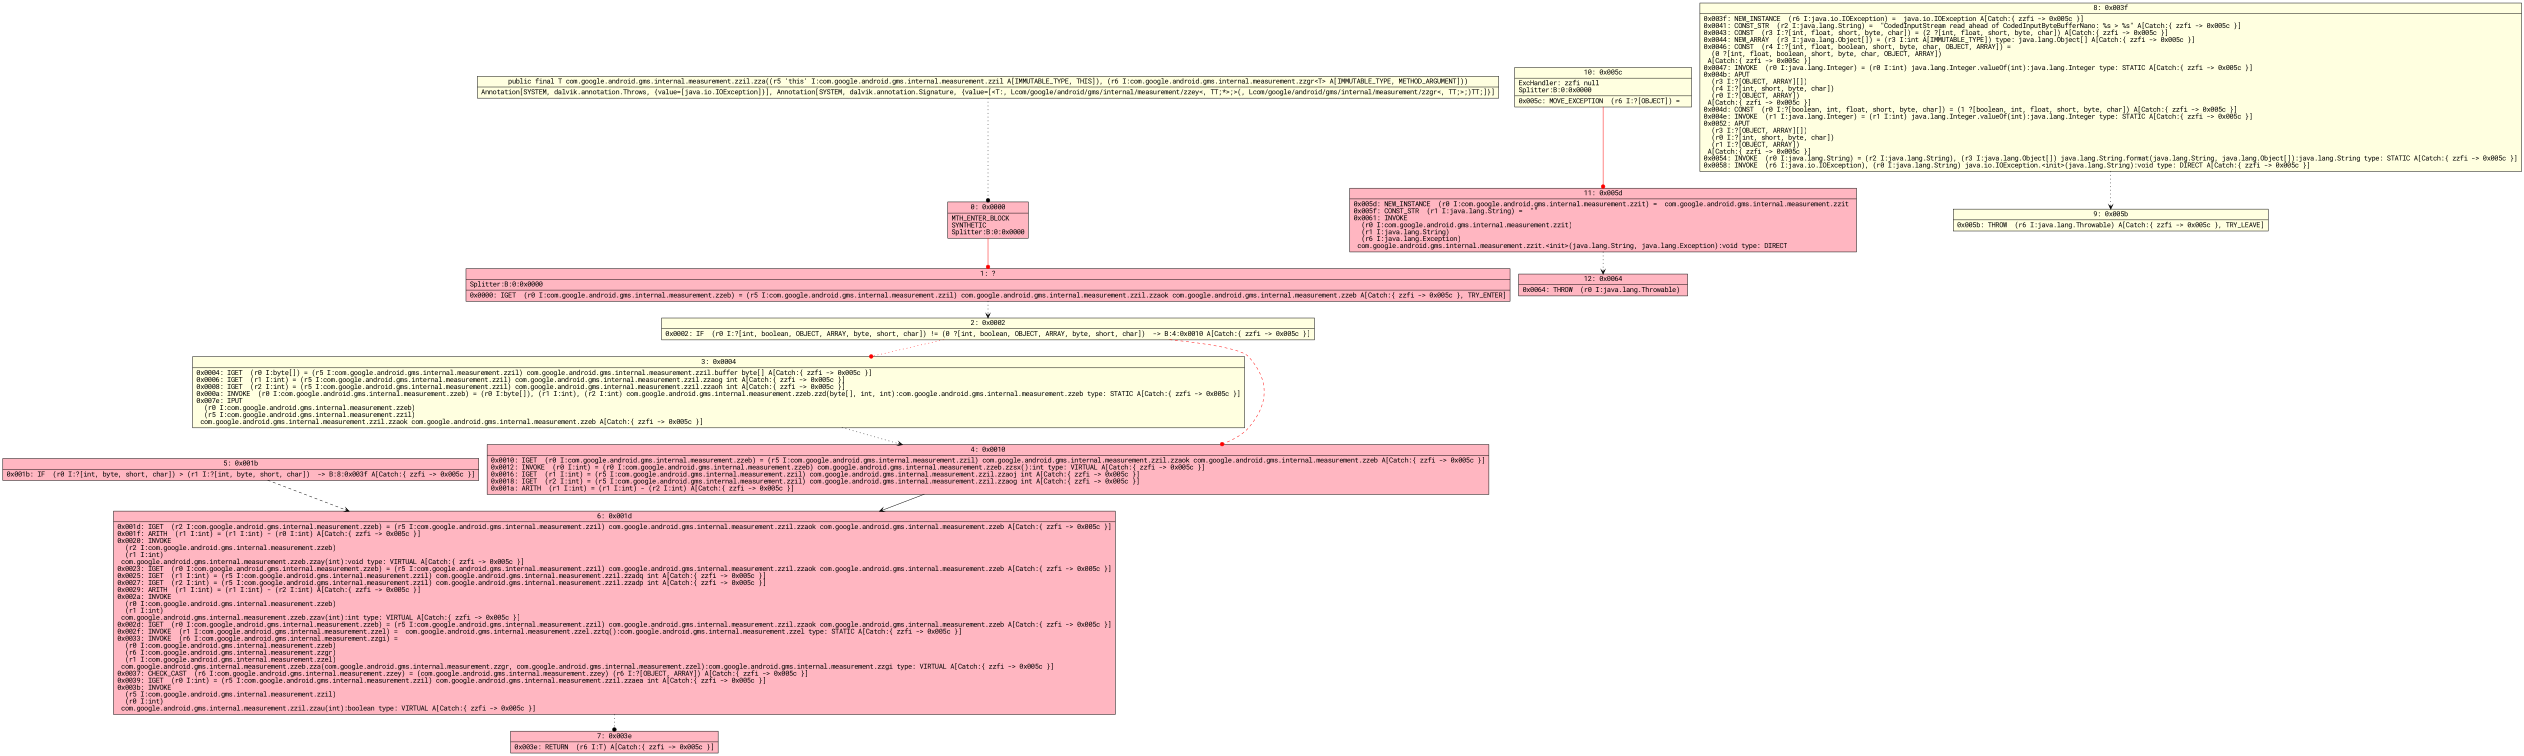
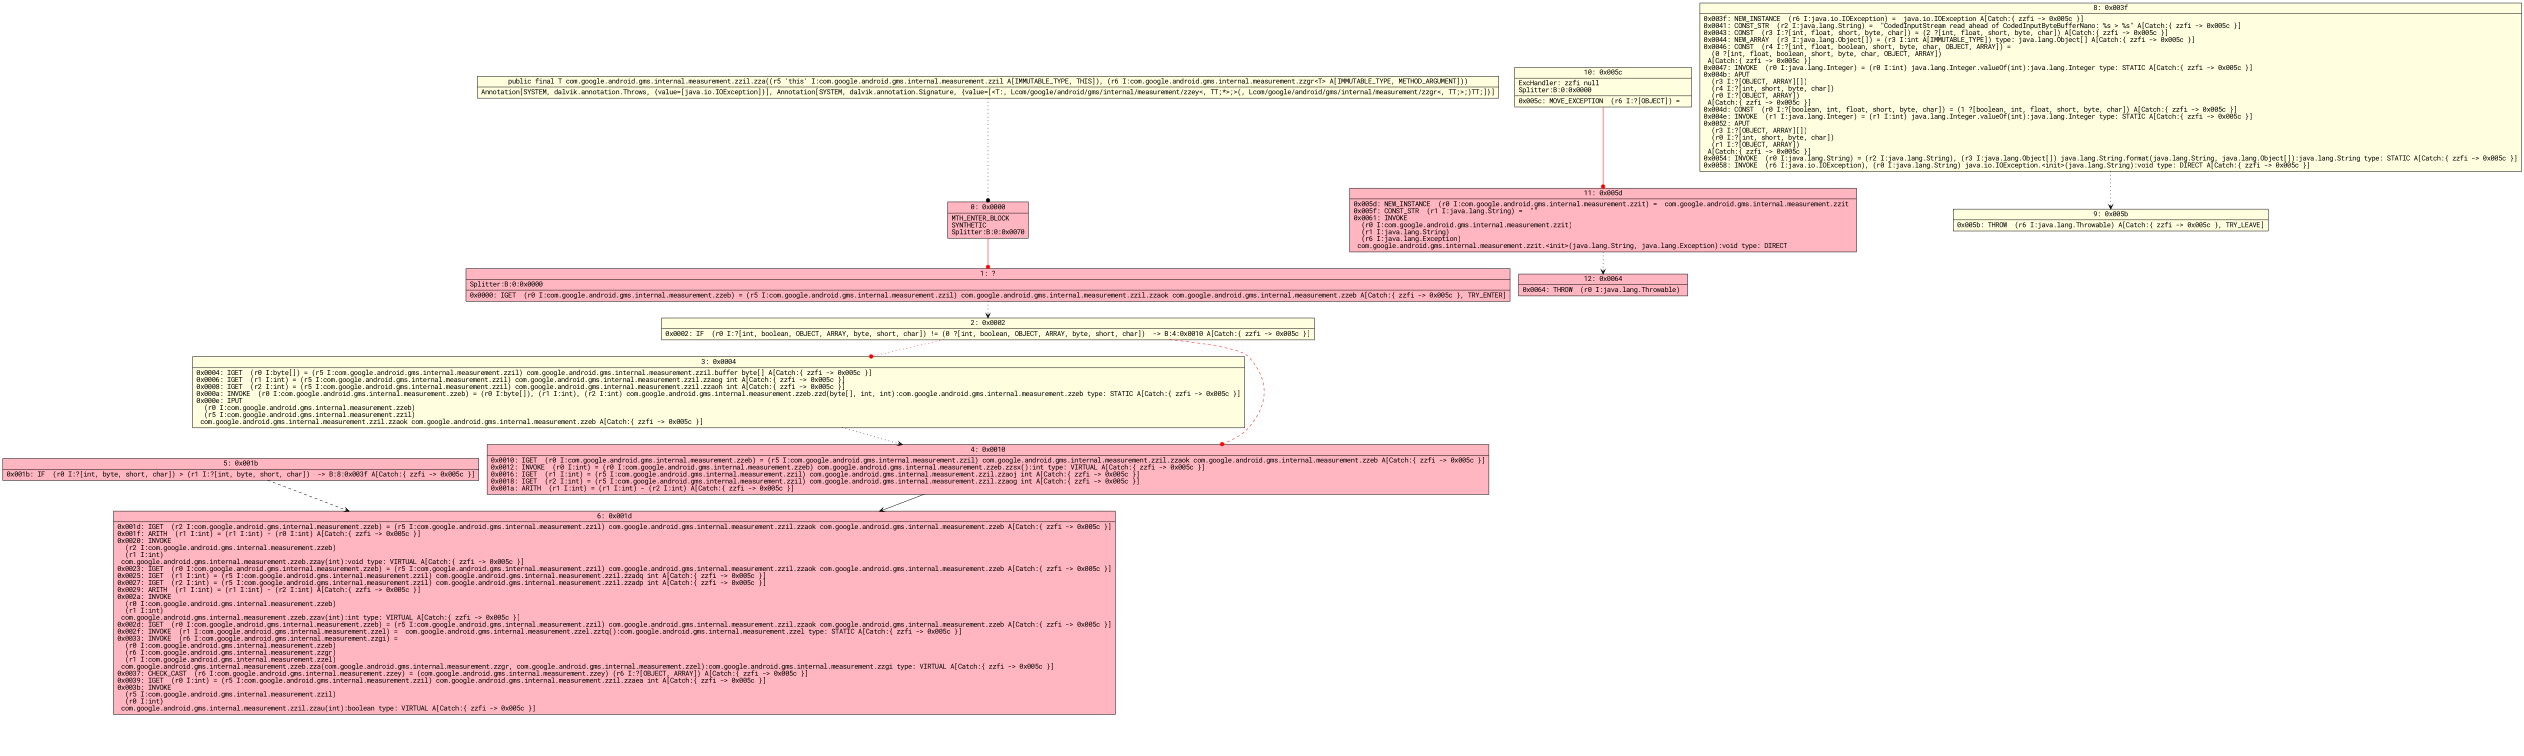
node "0: 0x0000": text "Splitter:B:0:0x0000" -> "Splitter:B:0:0x0070"
node "3: 0x0004": text "0x007e: IPUT" -> "0x000e: IPUT"
node "7: 0x003e": removed
